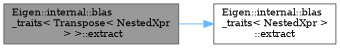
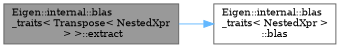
node "Eigen::internal::blas _traits< NestedXpr > ::extract": label "Eigen::internal::blas _traits< NestedXpr > ::extract" -> "Eigen::internal::blas _traits< NestedXpr > ::blas"
